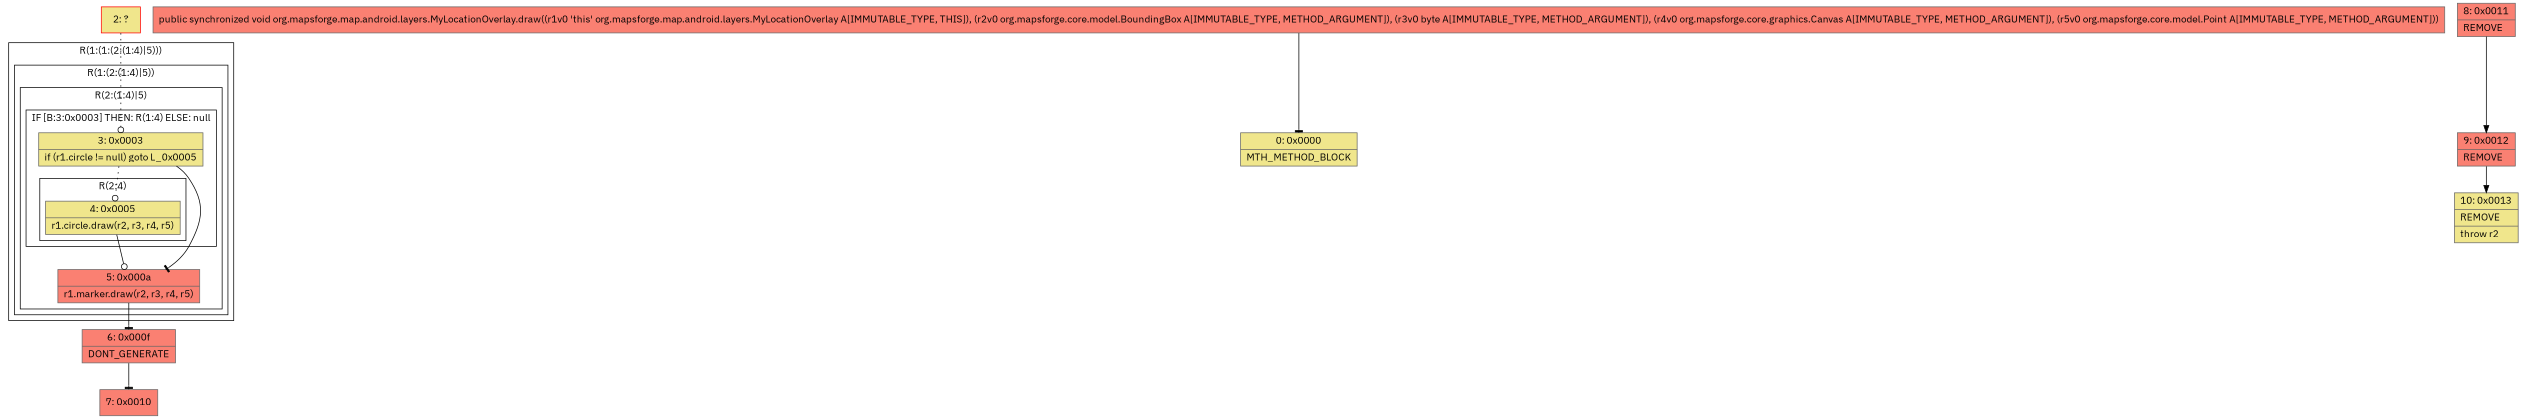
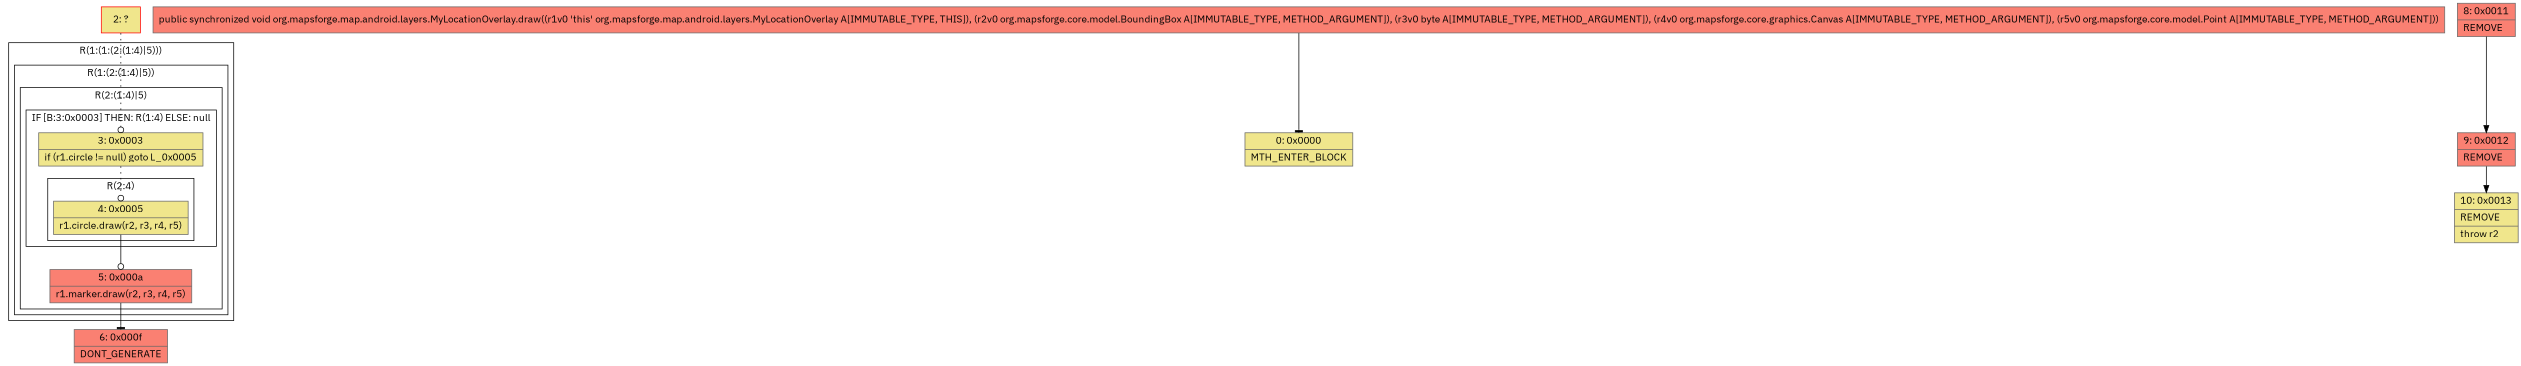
node "0: 0x0000": text "MTH_METHOD_BLOCK" -> "MTH_ENTER_BLOCK"
edge "3: 0x0003" -> "5: 0x000a": removed
node "7: 0x0010": removed
